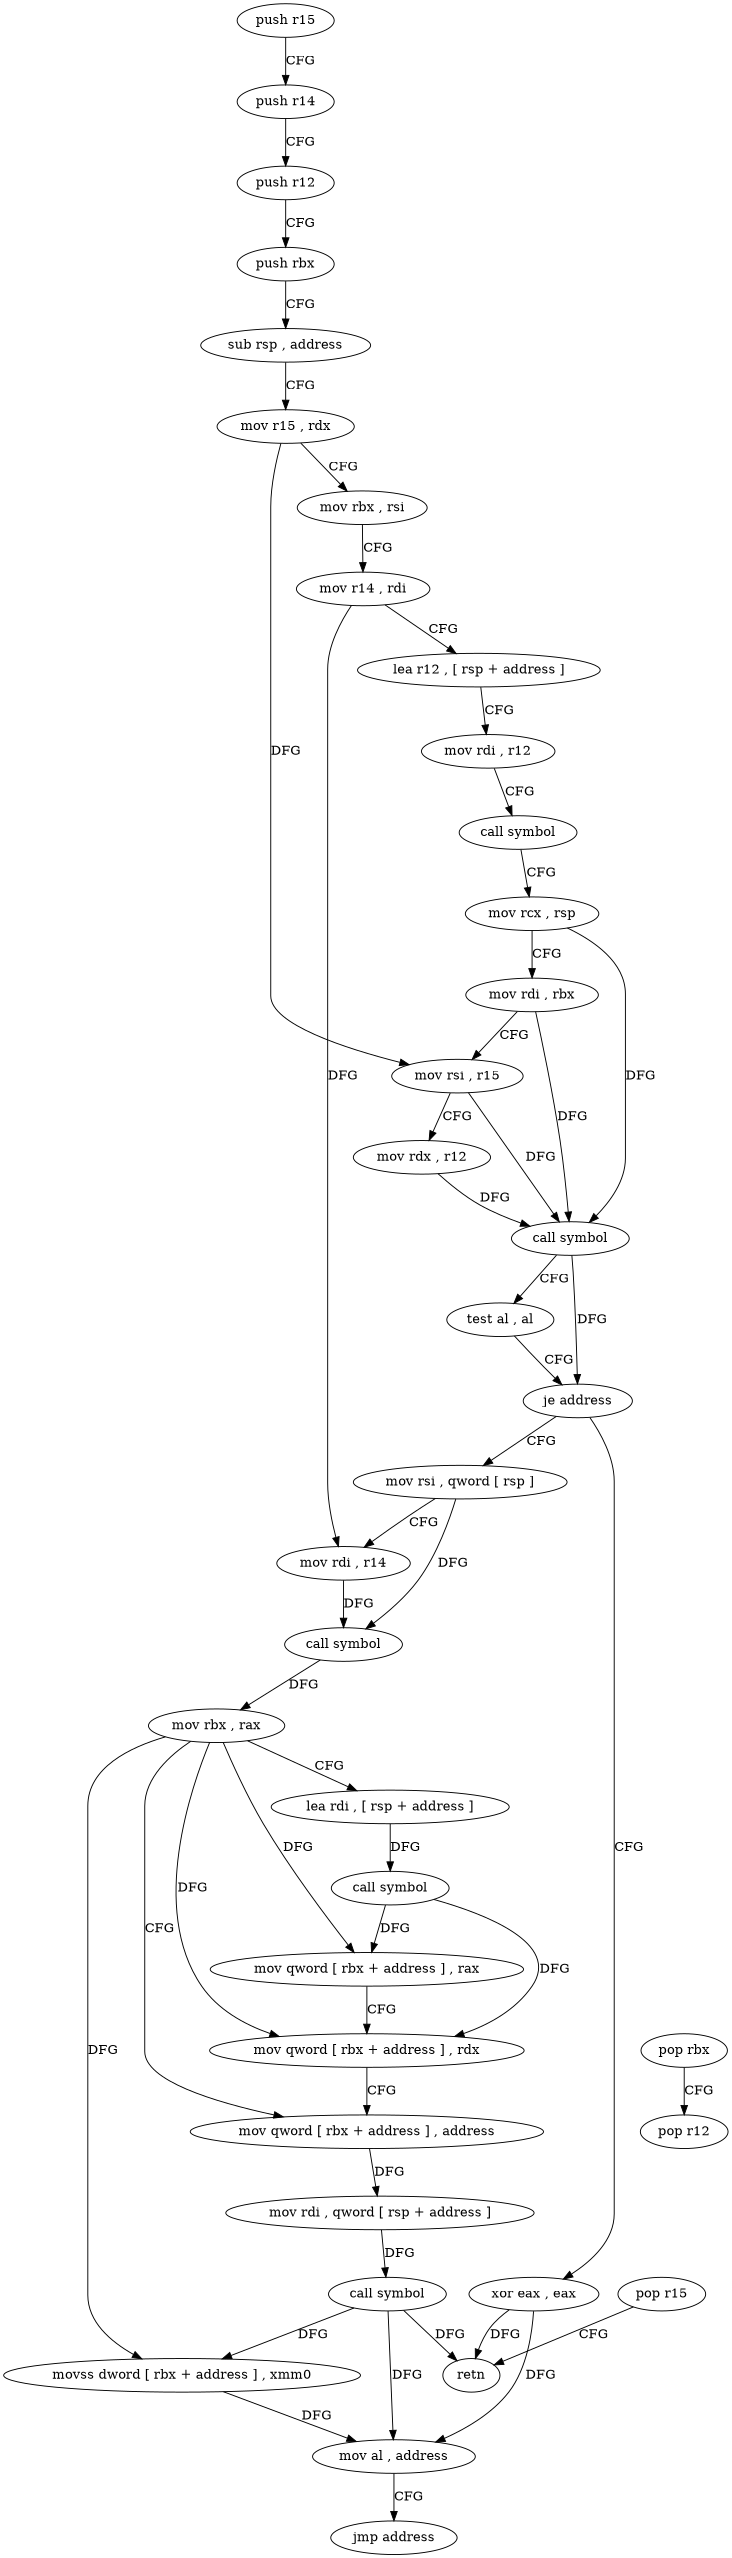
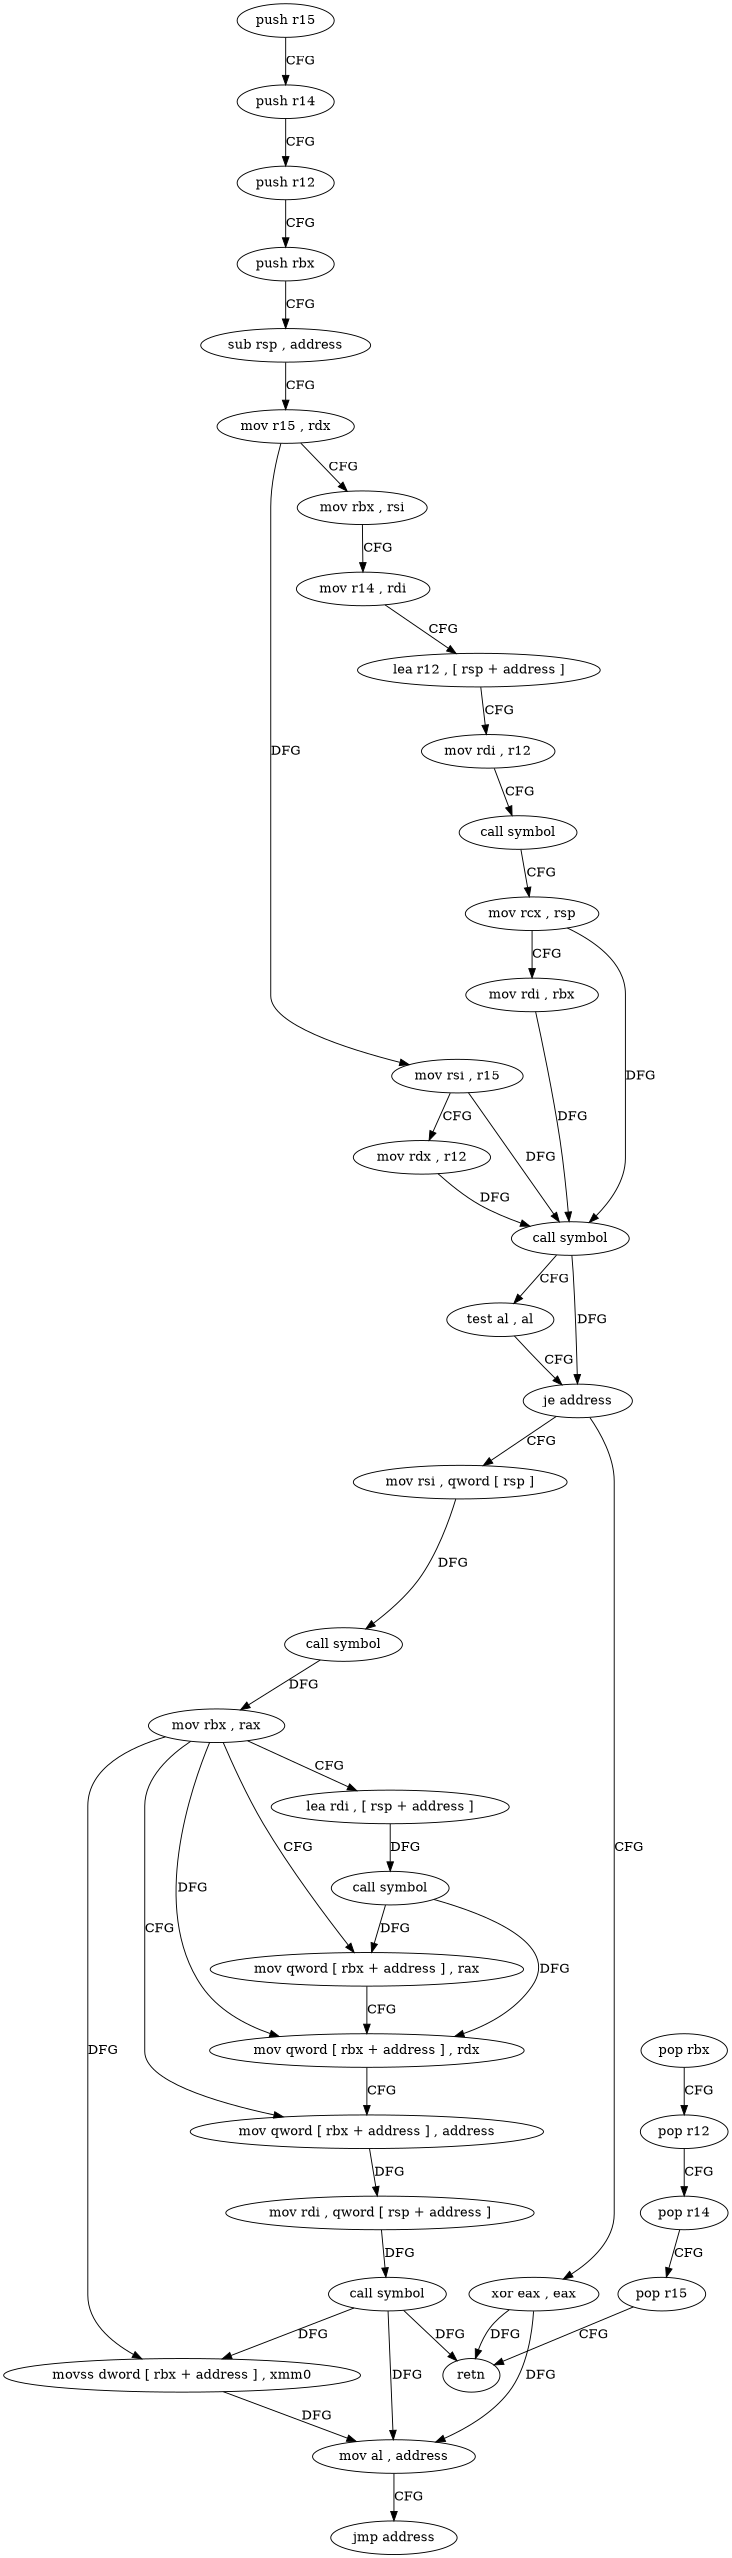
edge "mov rdi , rbx" -> "mov rsi , r15": removed, label "CFG"
node "mov rdi , r14": removed
edge "mov rbx , rax" -> "mov qword [ rbx + address ] , rax": label "DFG" -> "CFG"
node "pop r14": added
